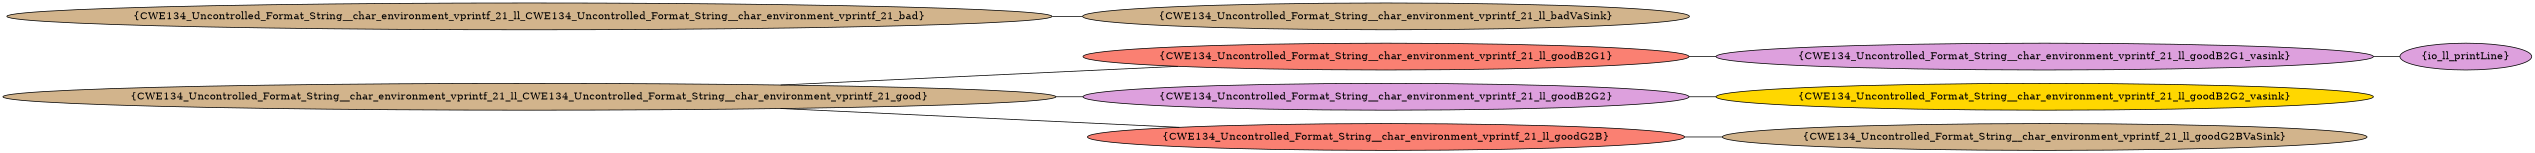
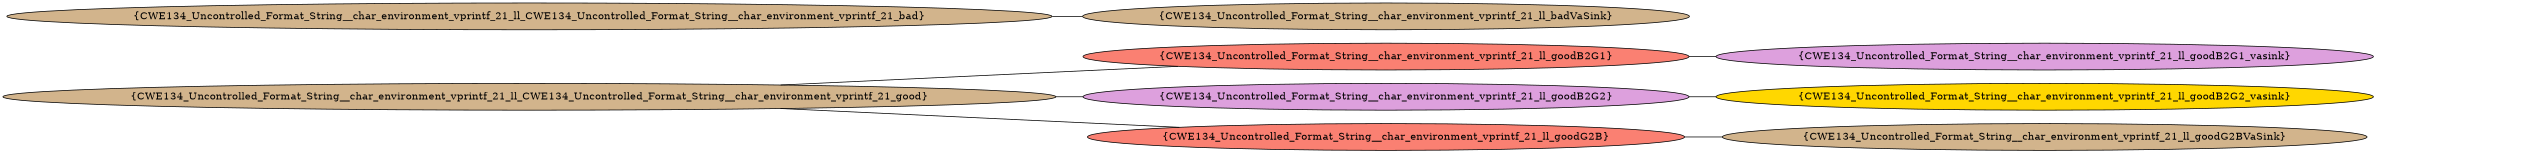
node "{io_ll_printLine}": removed
